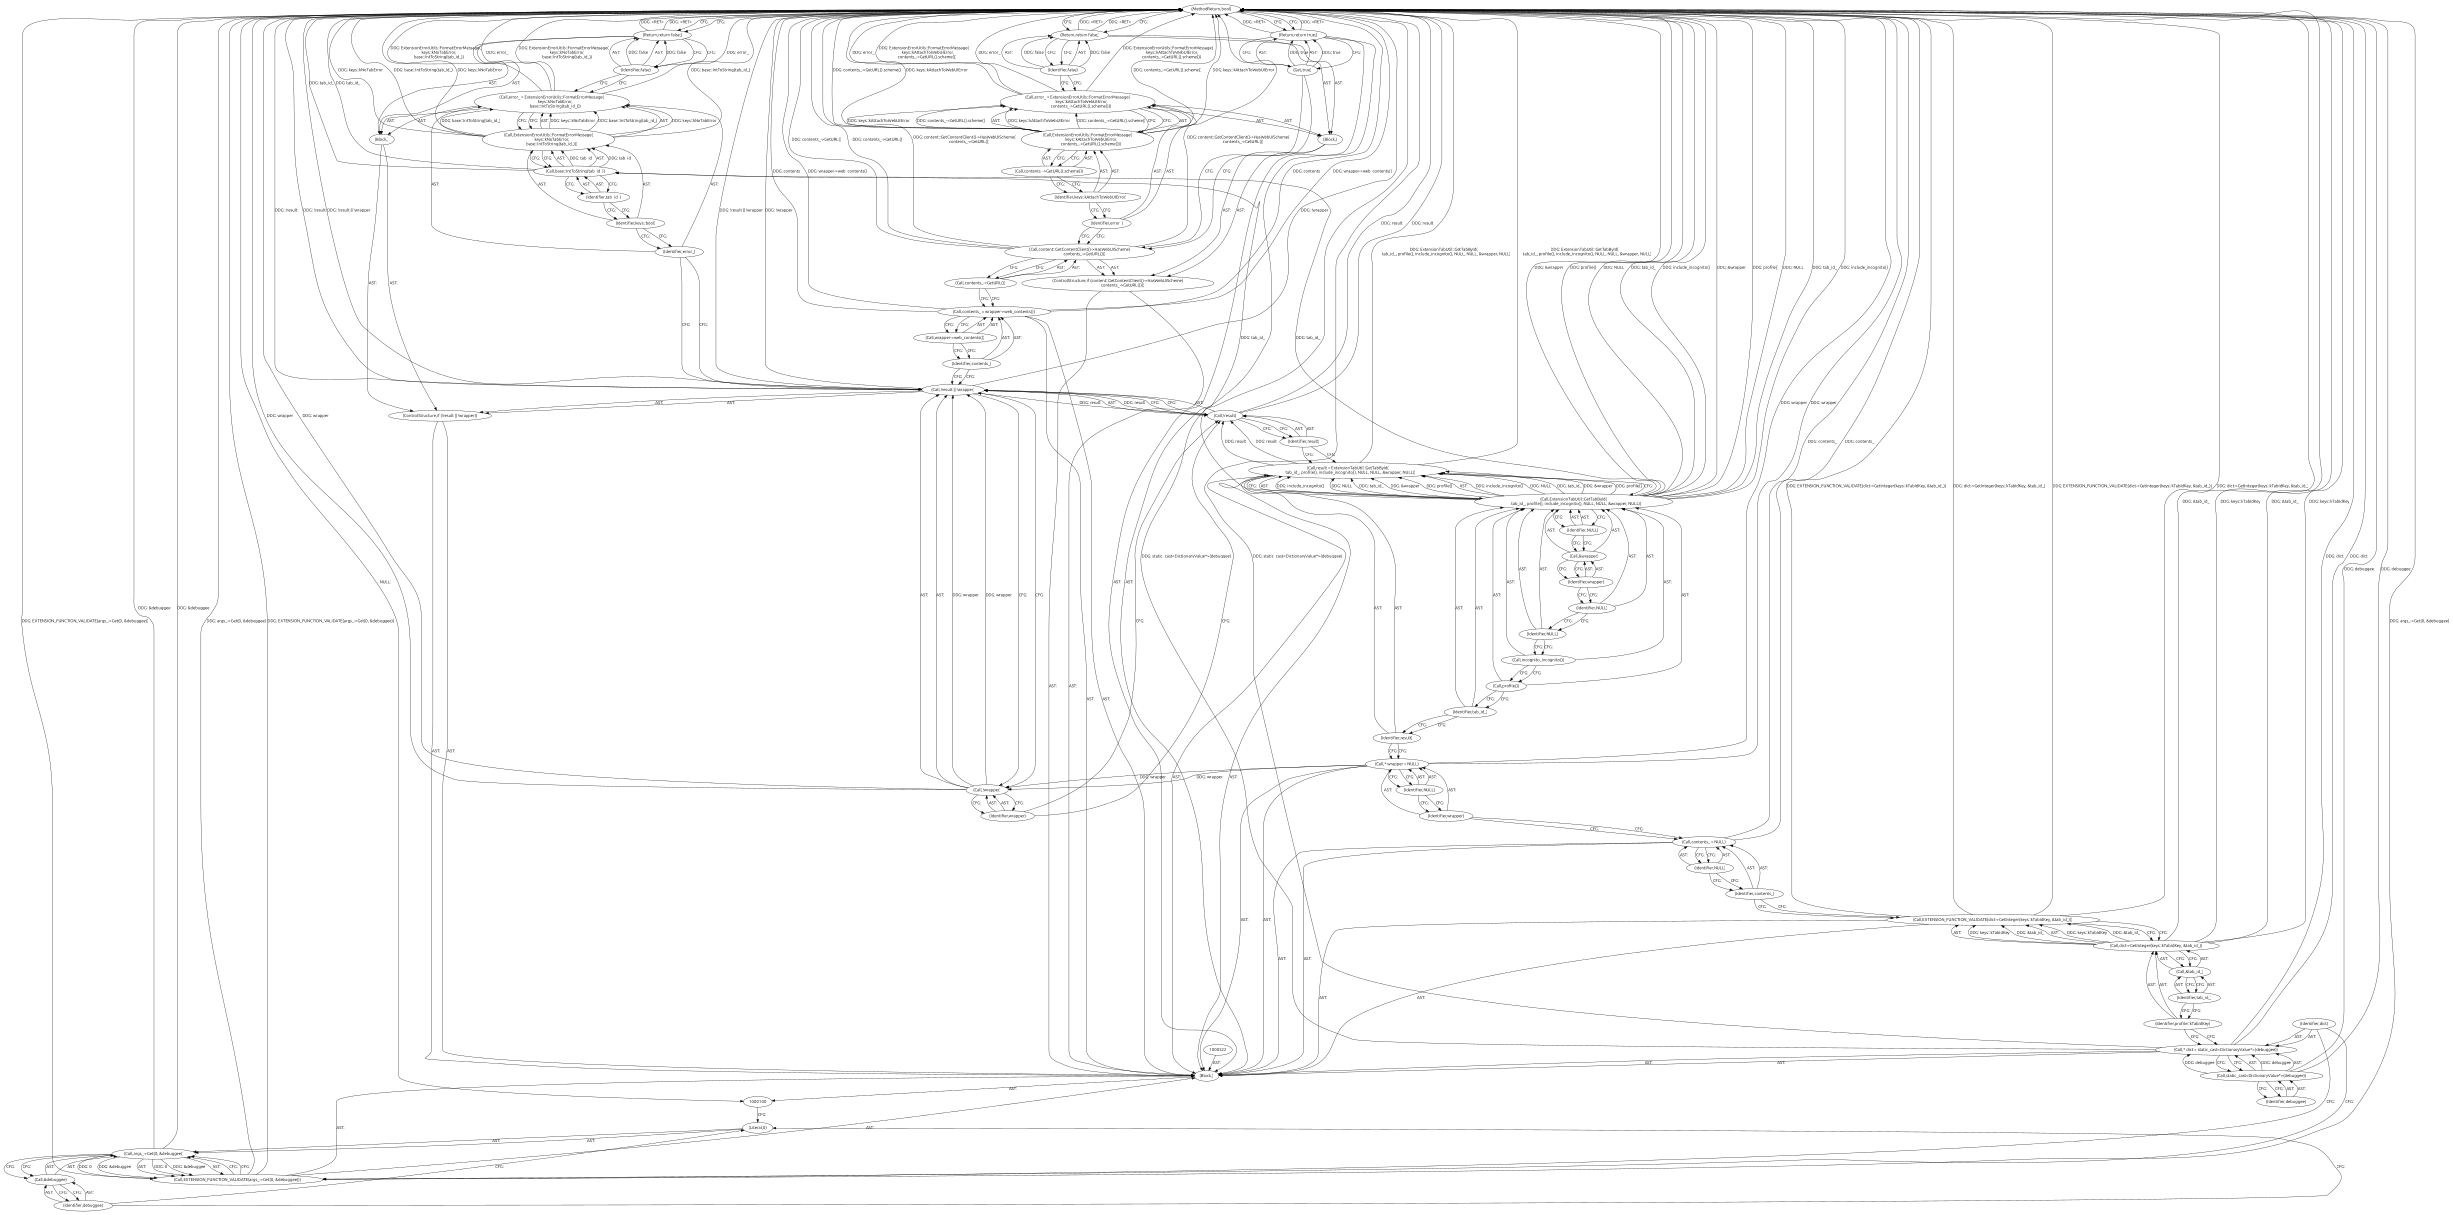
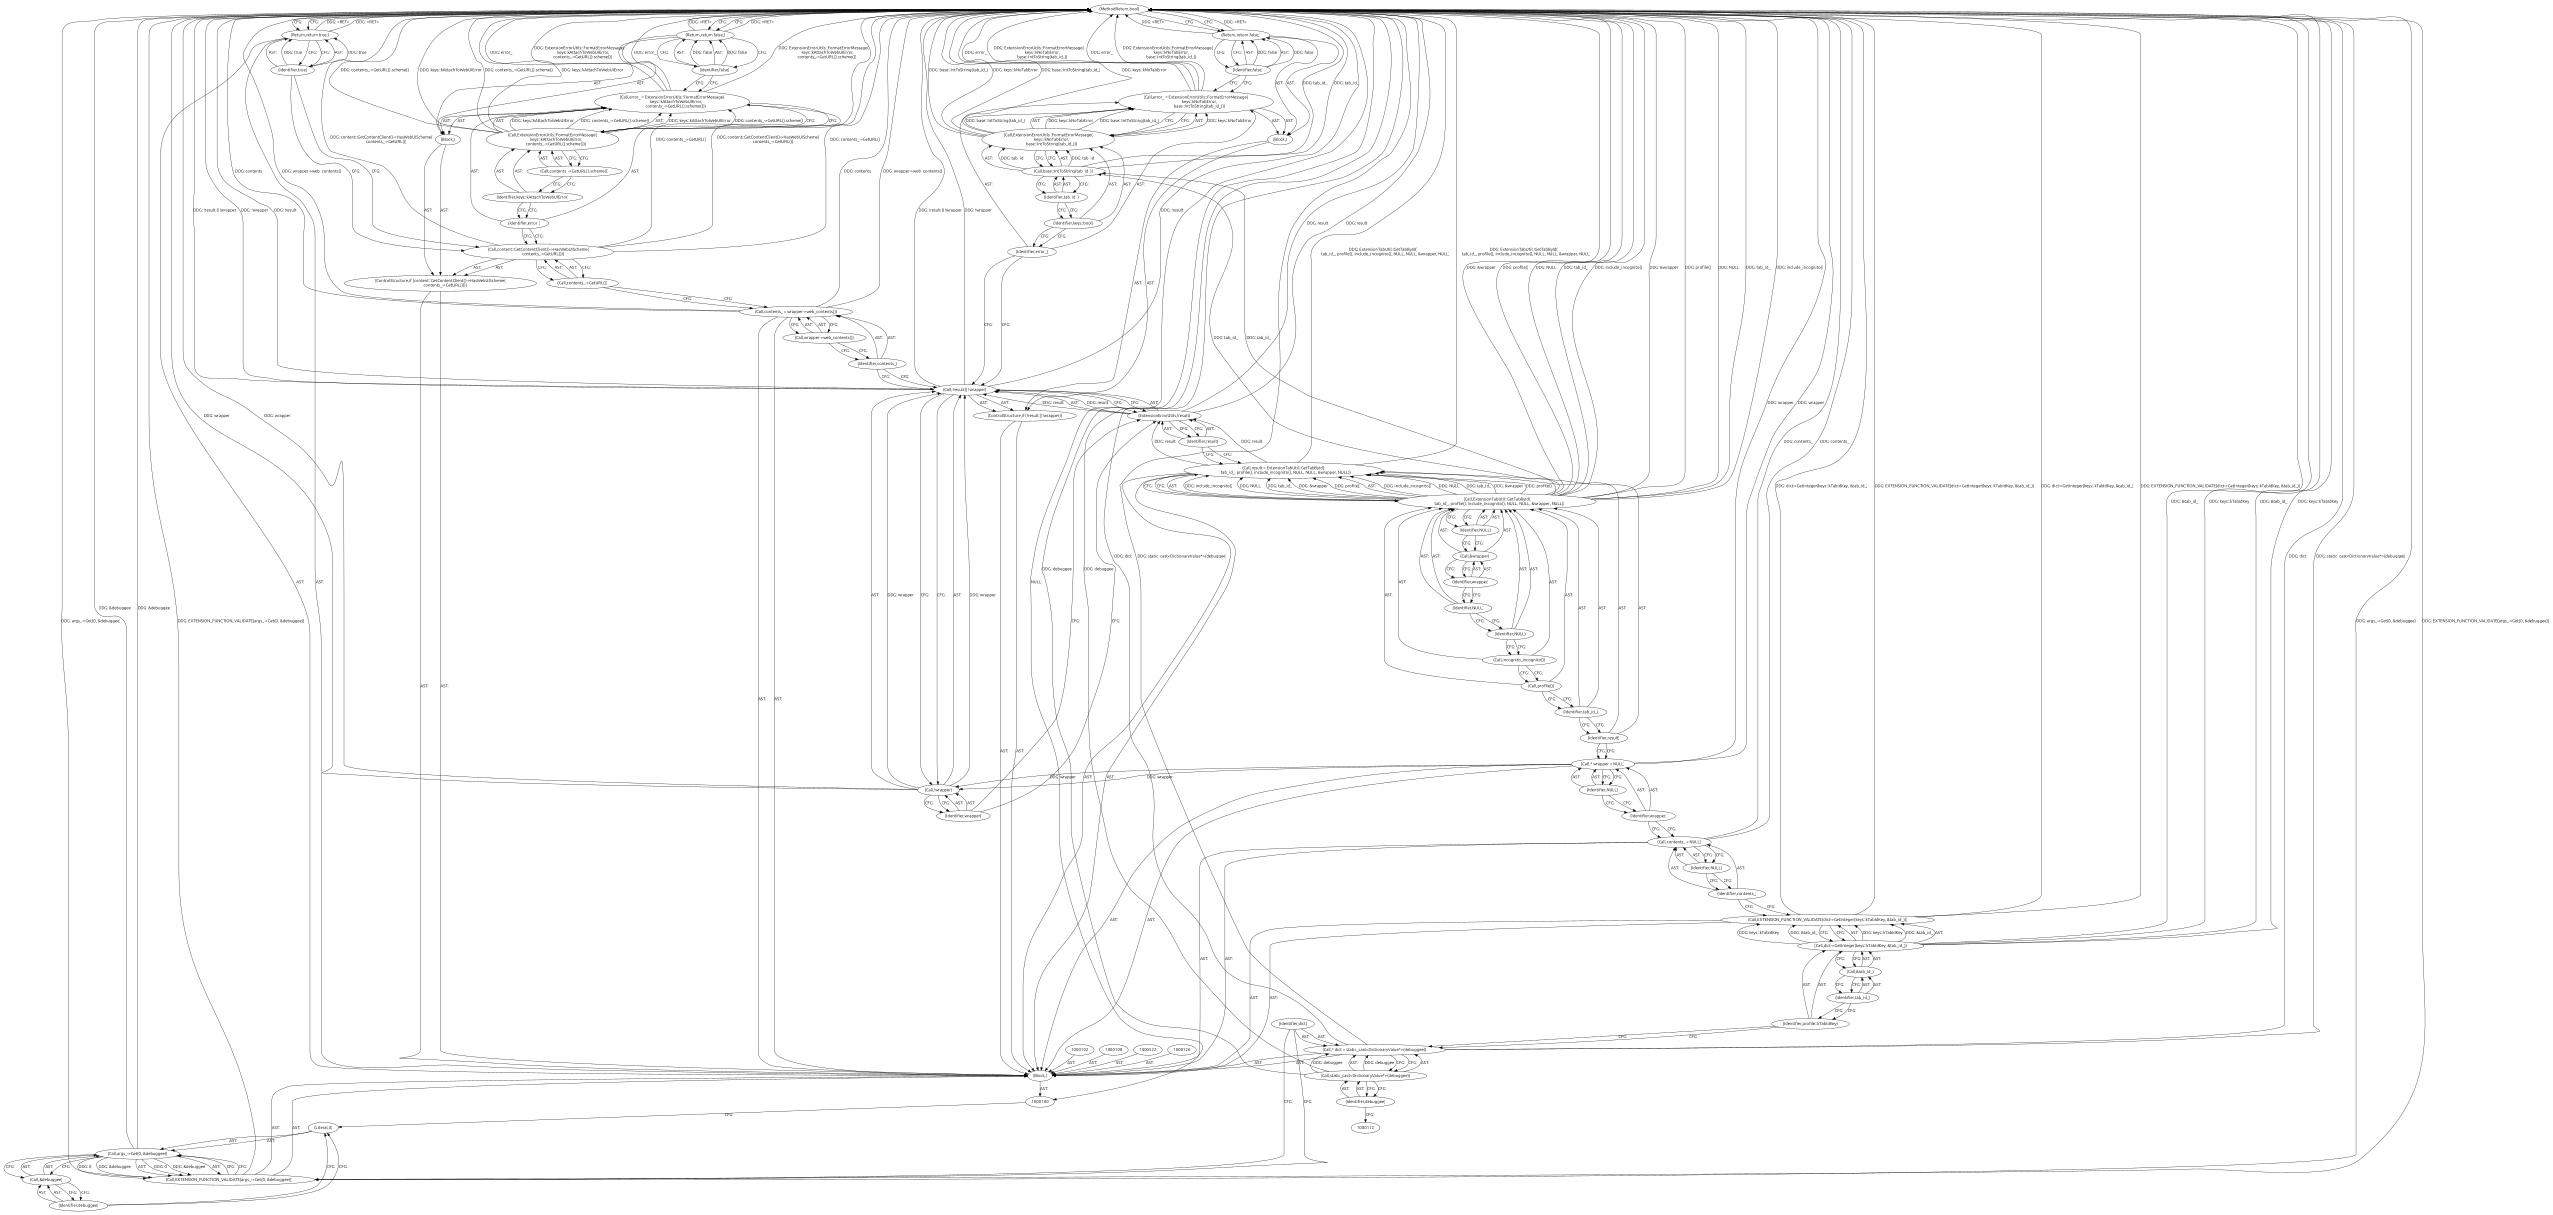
node "(Get,true)": label "(Get,true)" -> "(Identifier,true)"
node "(Call,!result)": label "(Call,!result)" -> "(ExtensionErrorUtils,!result)"
node "1000102": added
node "1000108": added
node "1000126": added
node "1000112": added
